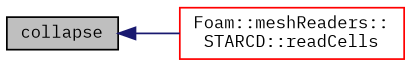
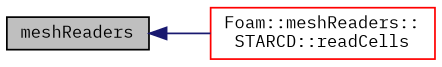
node "collapse": label "collapse" -> "meshReaders"
